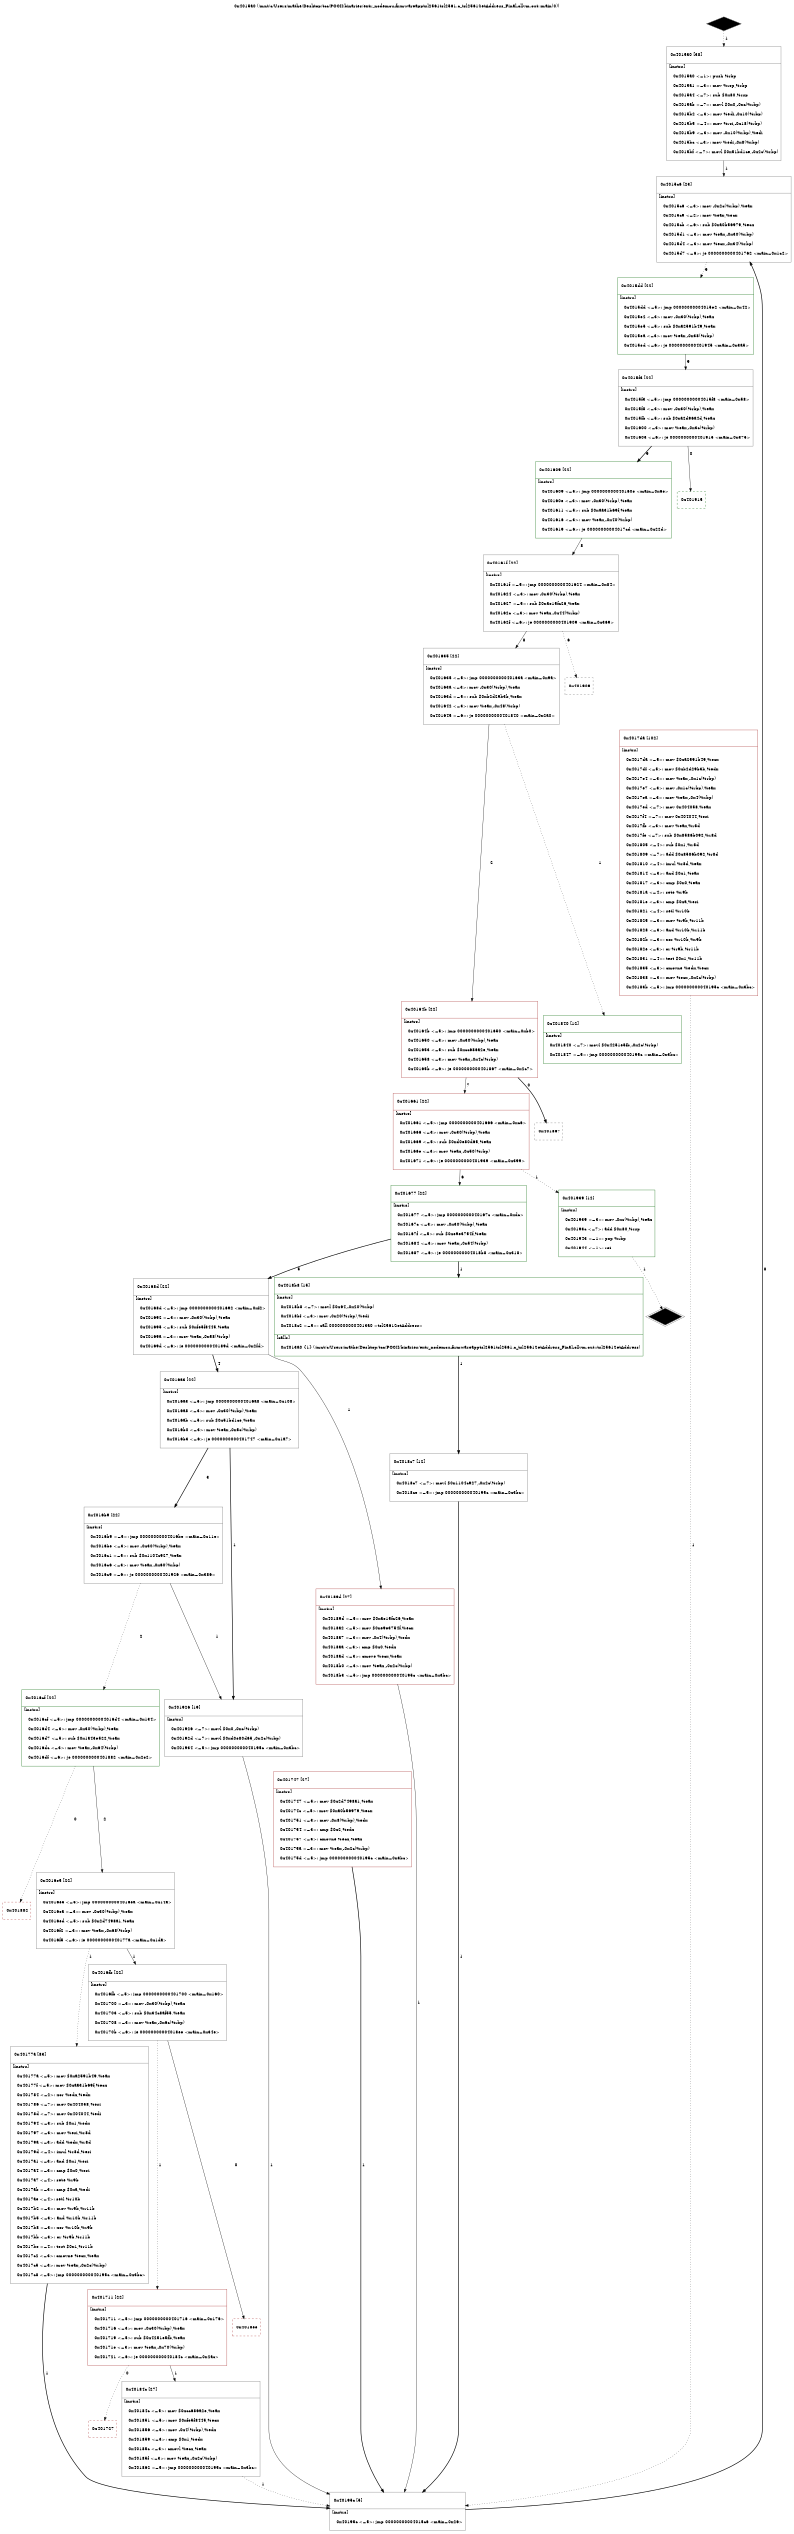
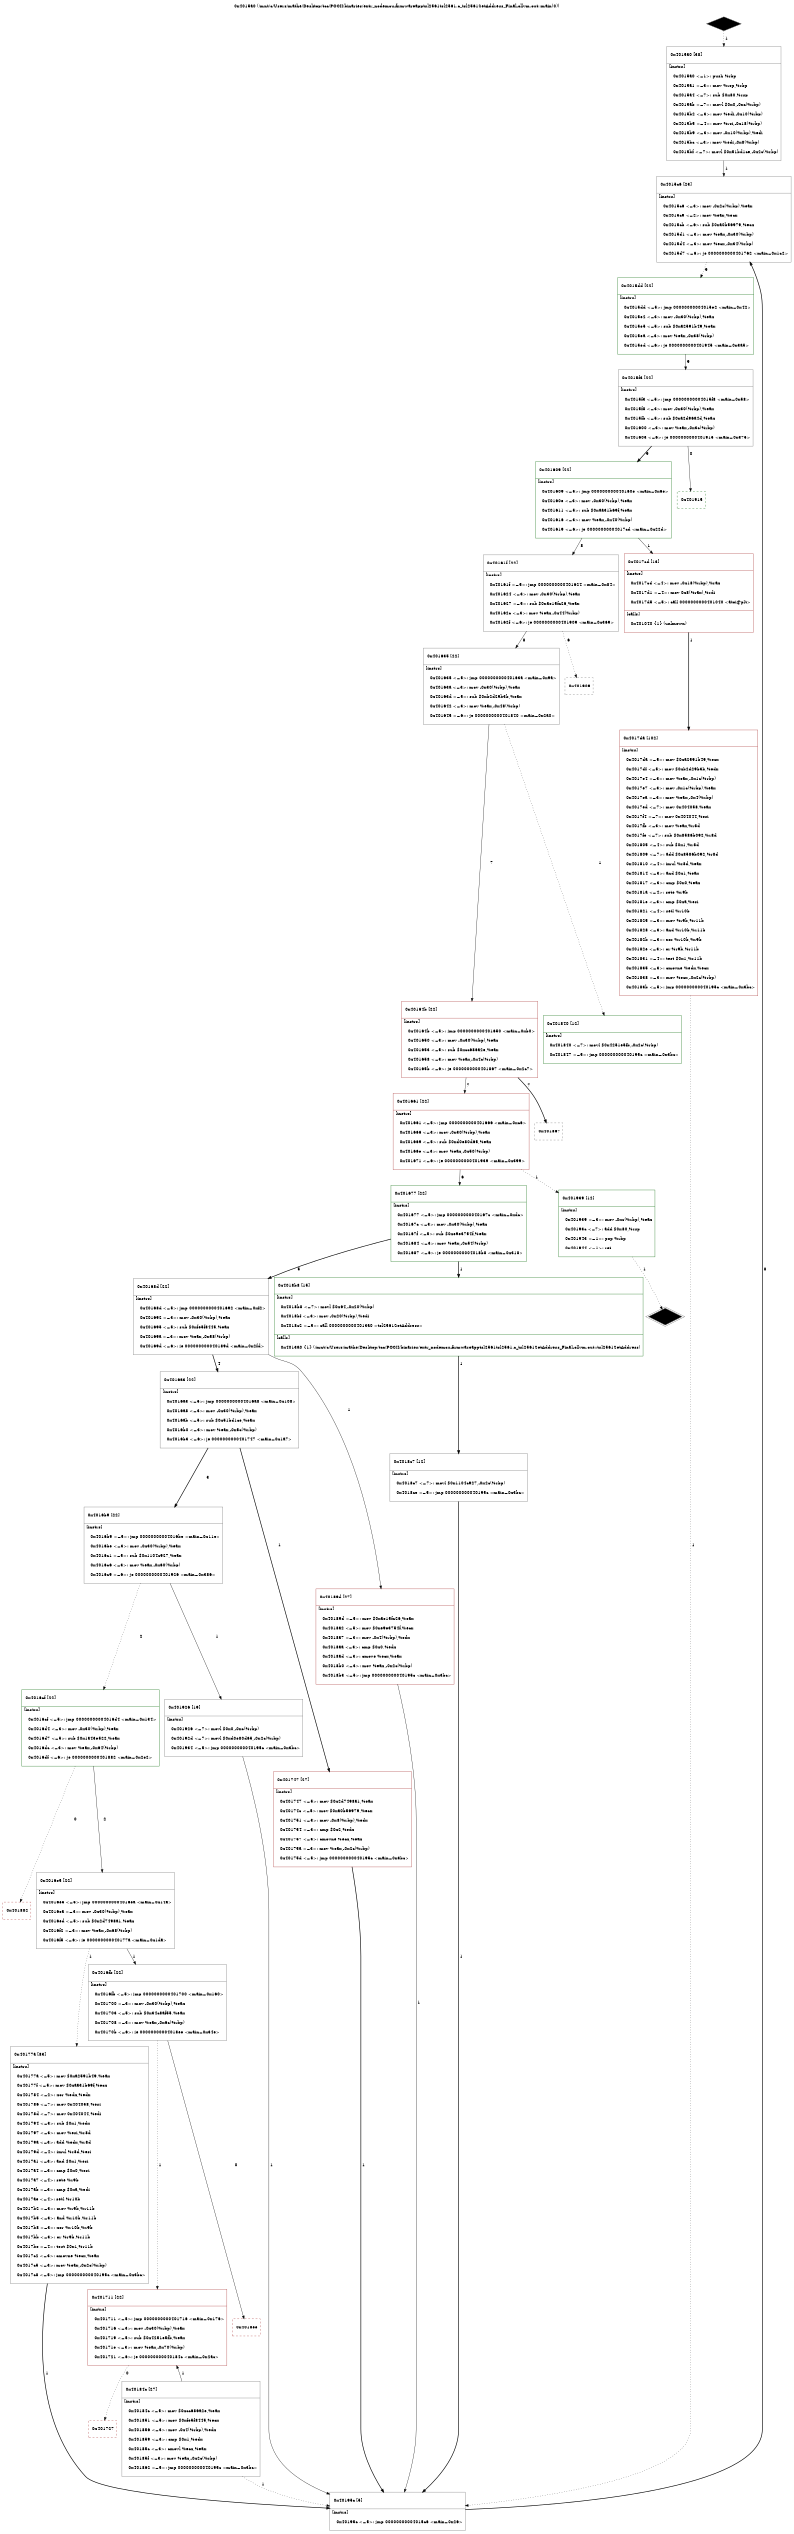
node "0x4017cd [13]": added
edge "0x401635 [22]" -> "0x40164b [22]": label " 2" -> " 7"
edge "0x40164b [22]" -> "0x401867": label " 0" -> " 7"
edge "0x4016a3 [22]" -> "0x401926 [19]": now "0x4016a3 [22]" -> "0x401747 [27]"
edge "0x401711 [22]" -> "0x40184c [27]": reversed
